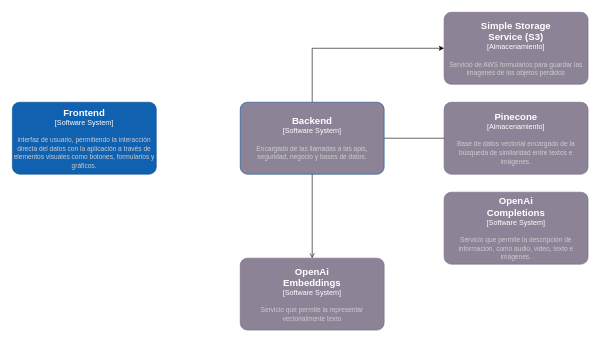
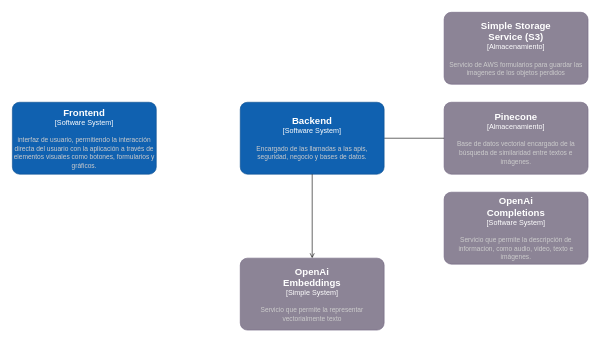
edge "Backend [Software System] Encargado de las llamadas a las apis, seguridad, negocio y bases de datos." -> "Simple Storage Service (S3) [Almacenamiento] Servicio de AWS formularios para guardar las imagenes de los objetos perdidos": removed
node "Frontend [Software System] interfaz de usuario, permitiendo la interacción directa del datos con la aplicación a través de elementos visuales como botones, formularios y gráficos.": label "Frontend [Software System] interfaz de usuario, permitiendo la interacción directa del datos con la aplicación a través de elementos visuales como botones, formularios y gráficos." -> "Frontend [Software System] interfaz de usuario, permitiendo la interacción directa del usuario con la aplicación a través de elementos visuales como botones, formularios y gráficos."
node "Backend [Software System] Encargado de las llamadas a las apis, seguridad, negocio y bases de datos.": fillcolor #8c8496 -> #1061b0
node "OpenAi Embeddings [Software System] Servicio que permite la representar vectorialmente texto": label "OpenAi Embeddings [Software System] Servicio que permite la representar vectorialmente texto" -> "OpenAi Embeddings [Simple System] Servicio que permite la representar vectorialmente texto"
